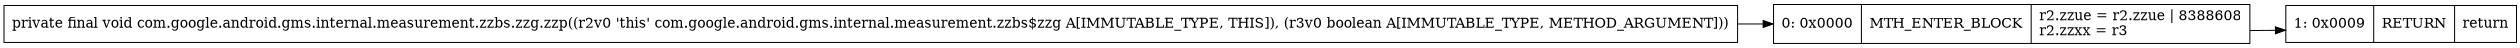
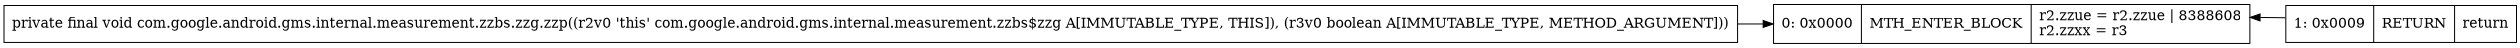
edge "0: 0x0000" -> "1: 0x0009": reversed
